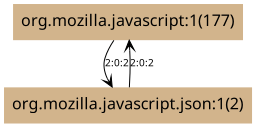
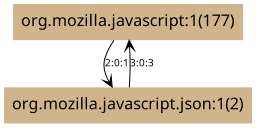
edge "org.mozilla.javascript:1(177)" -> "org.mozilla.javascript.json:1(2)": label "2:0:2" -> "2:0:1"
edge "org.mozilla.javascript.json:1(2)" -> "org.mozilla.javascript:1(177)": label "2:0:2" -> "3:0:3"
